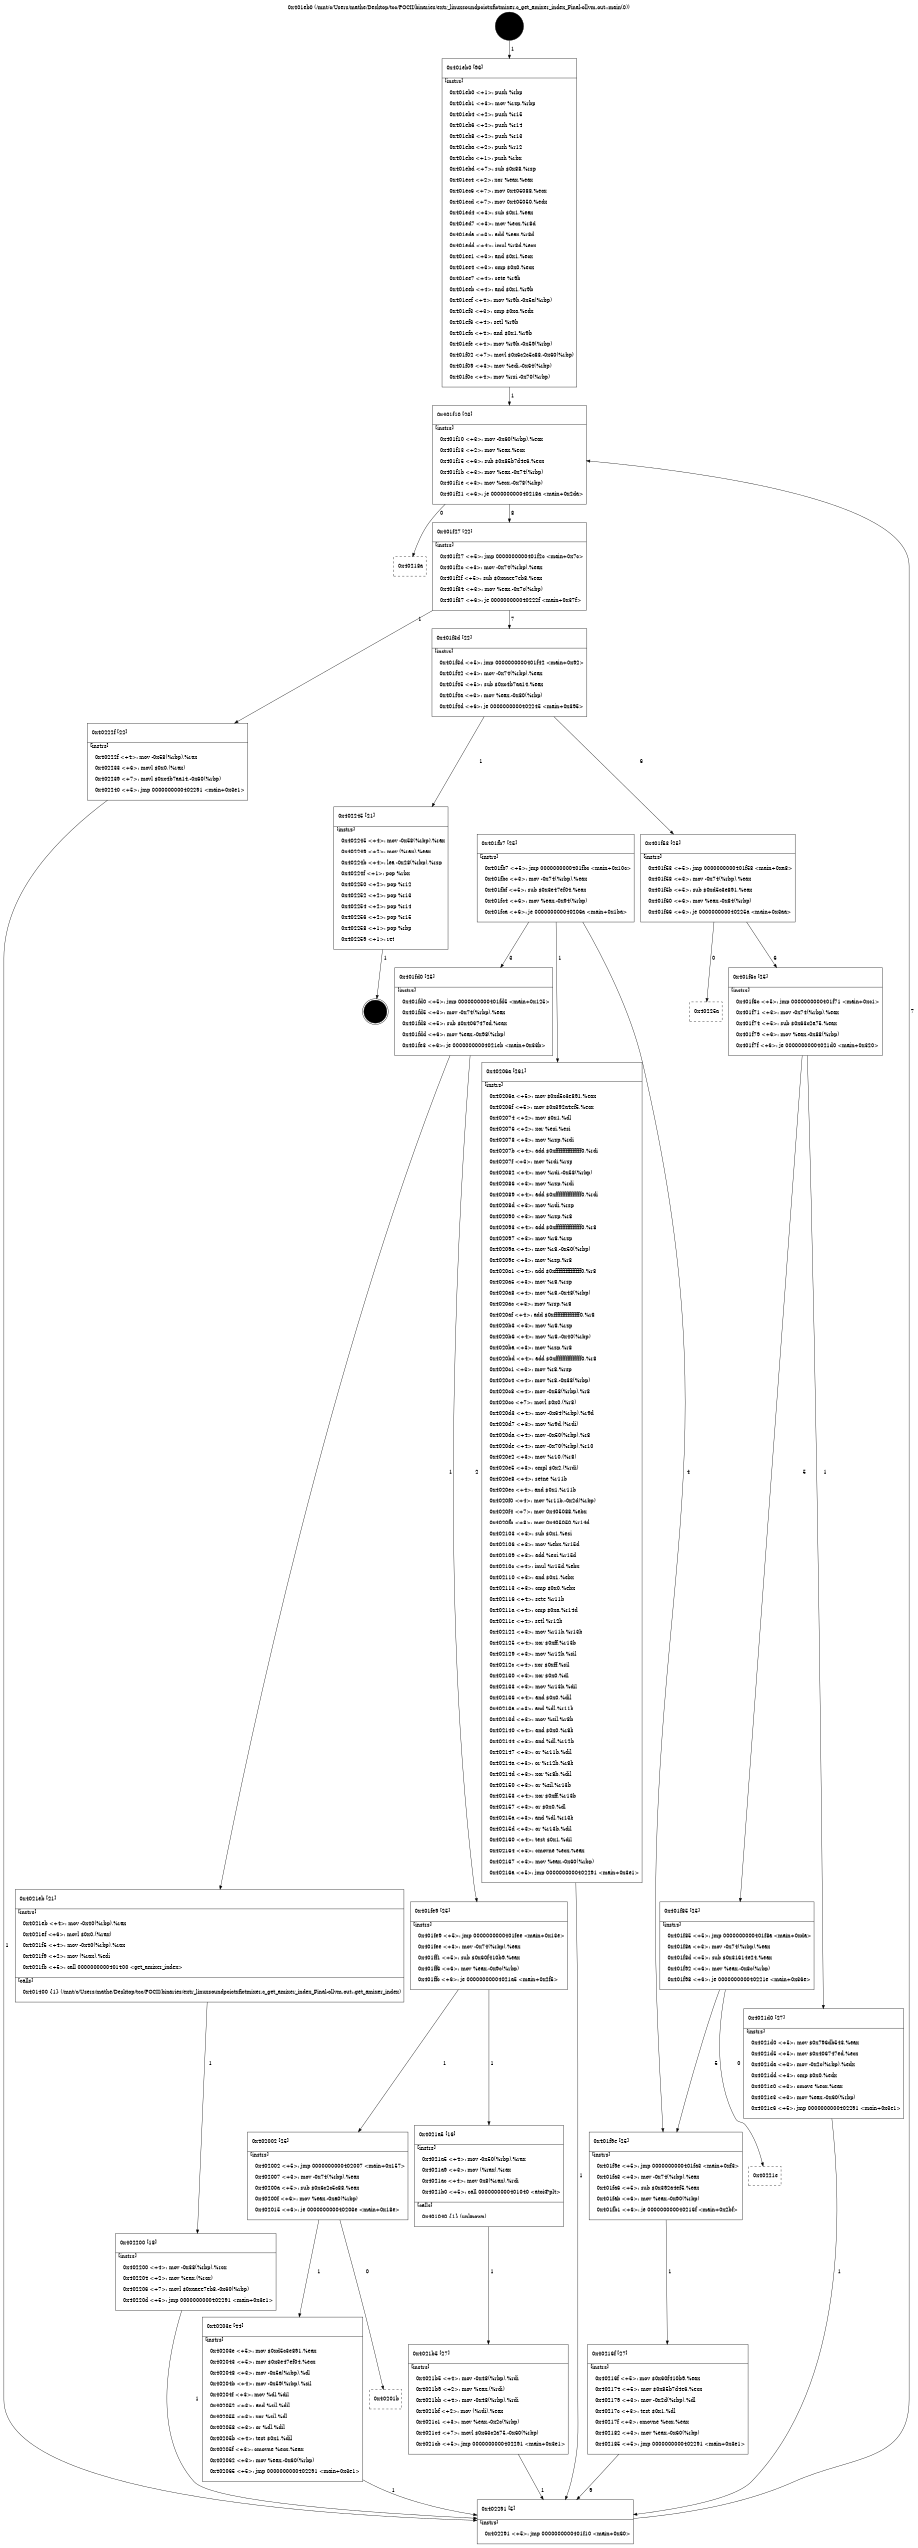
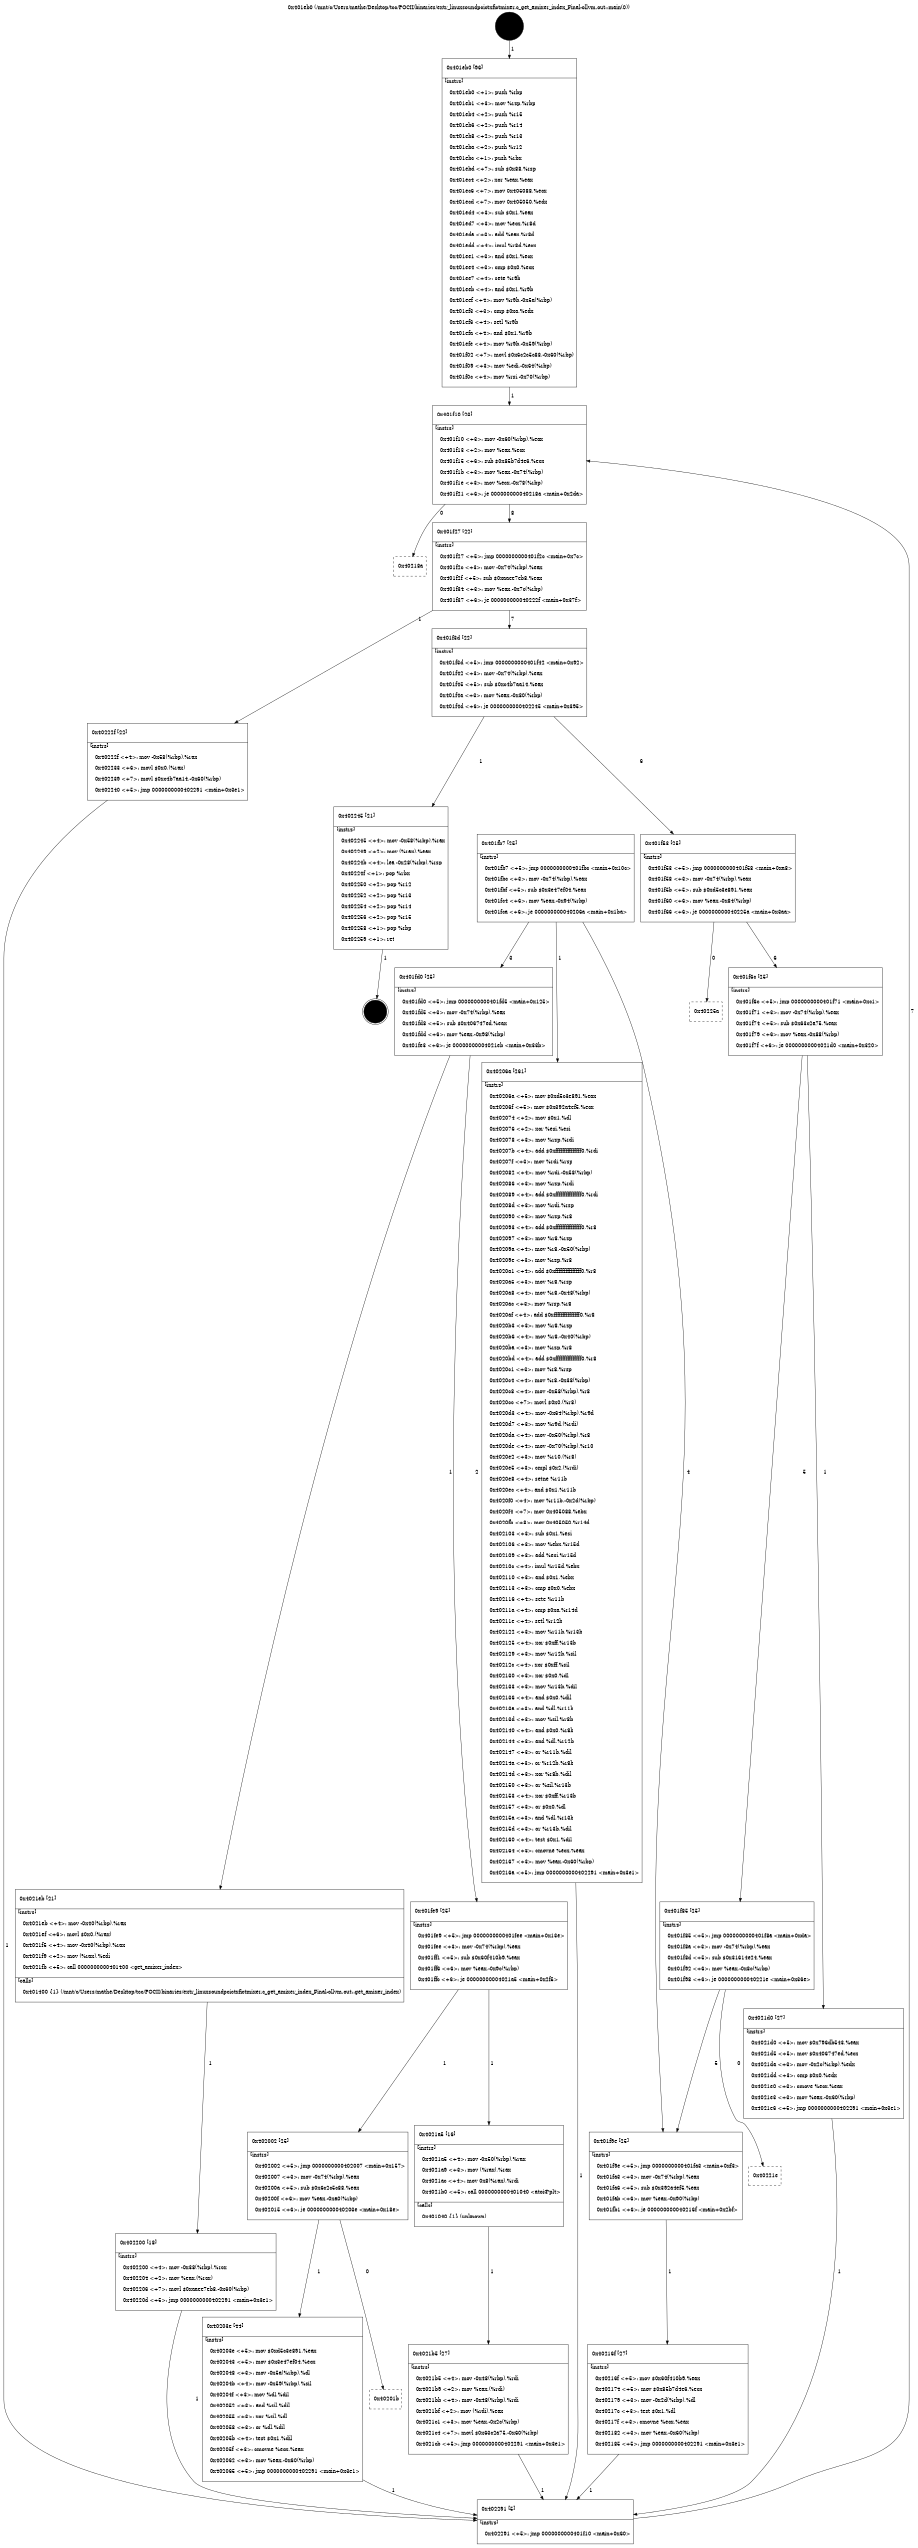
edge "0x40216f [27]" -> "0x402291 [5]": label " 9" -> " 1"
